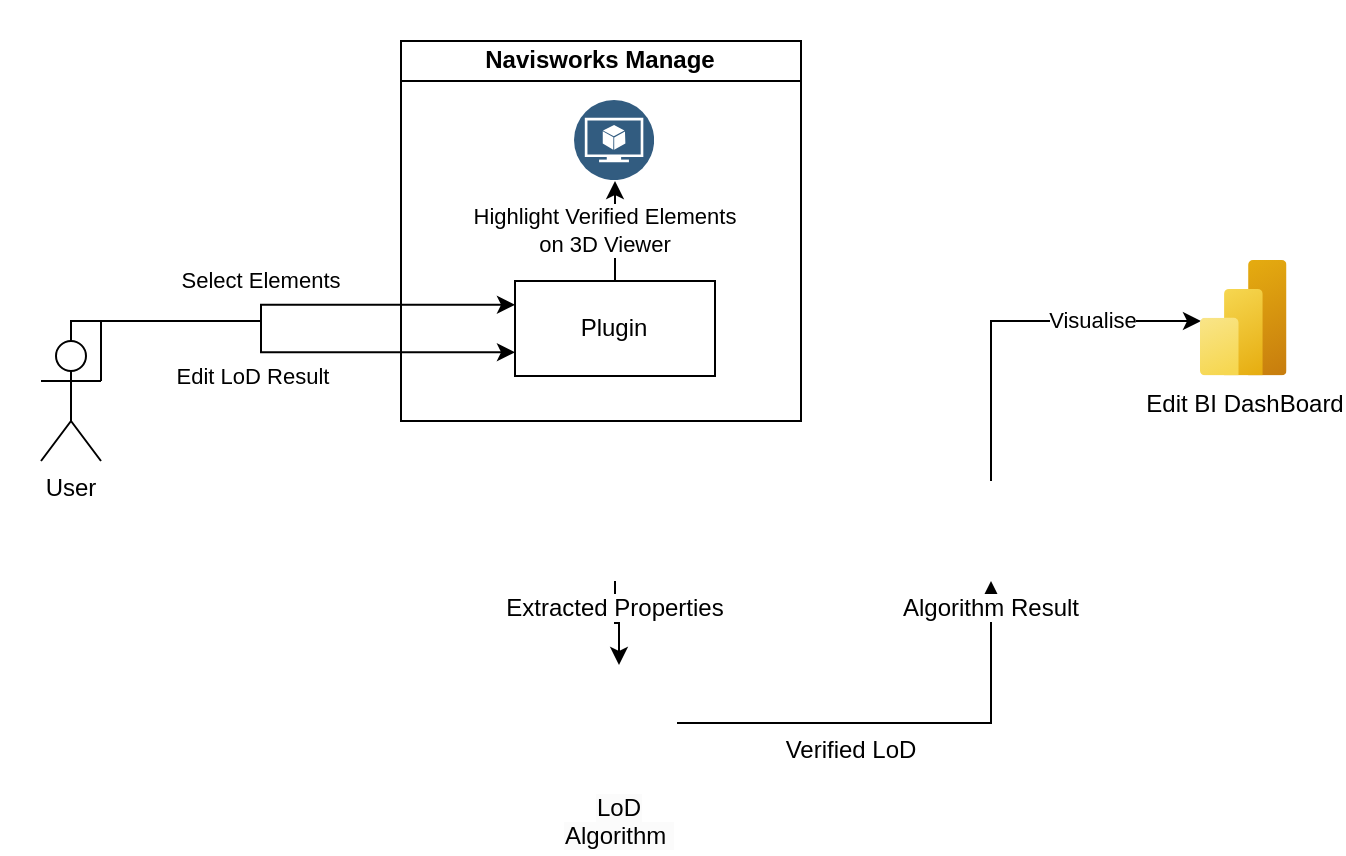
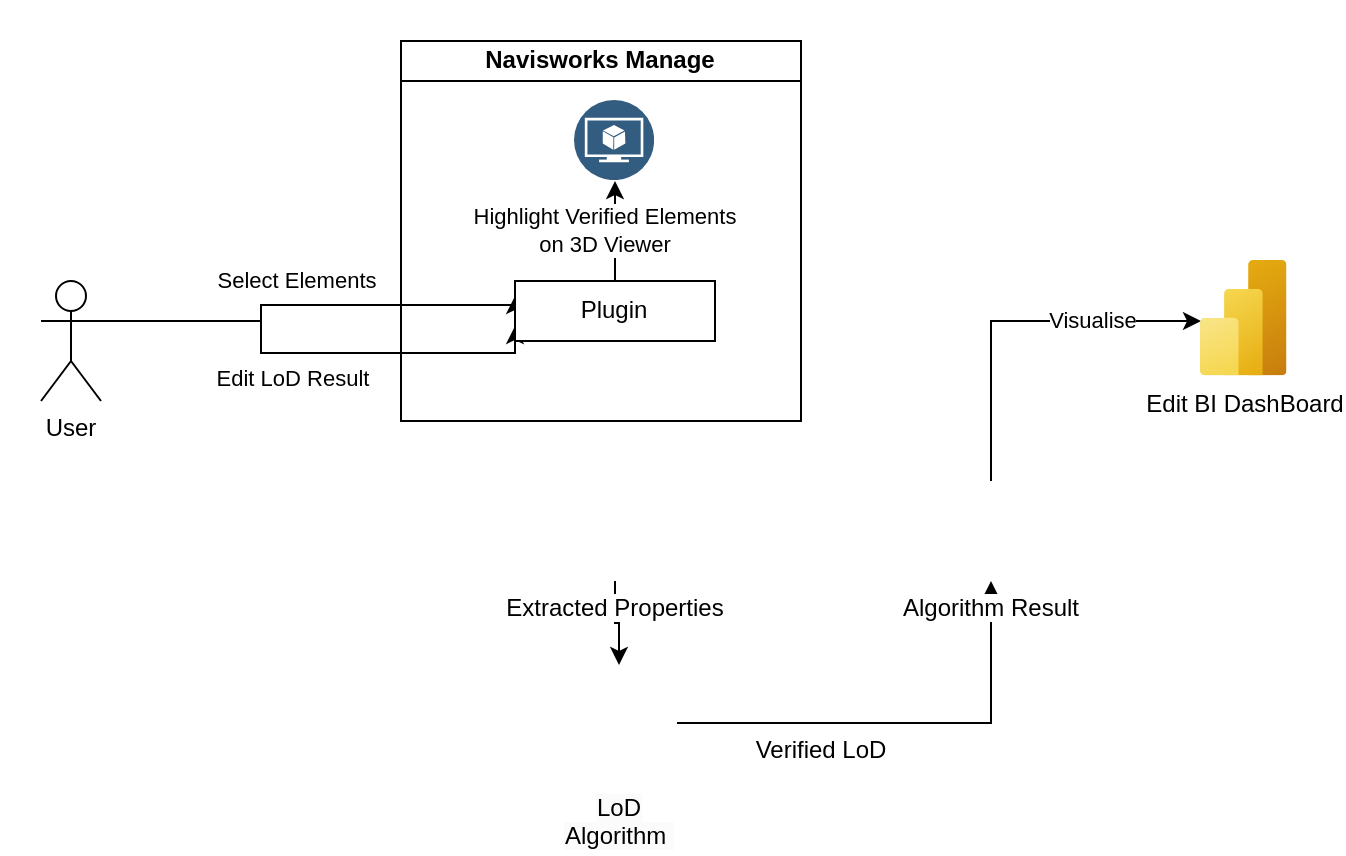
node "Plugin": size 200x95 -> 200x60
node "User": moved (71, 401) -> (71, 341)
node "Verified LoD": moved (851, 751) -> (821, 751)
